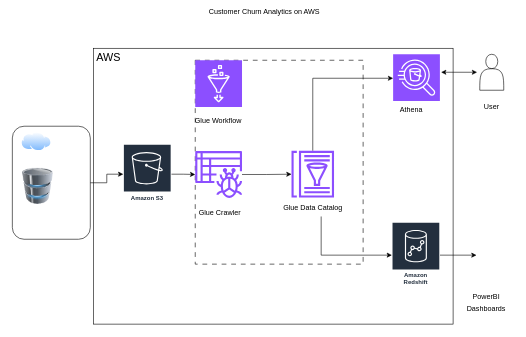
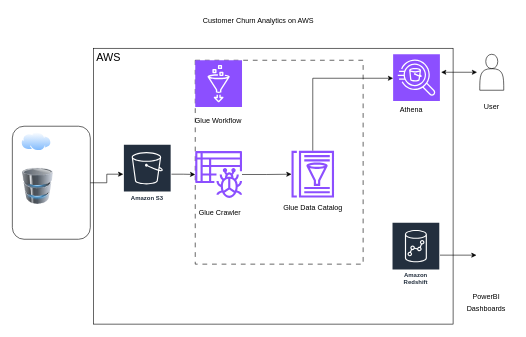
node "Customer Churn Analytics on AWS": moved (264, 12) -> (258, 21)
edge "Glue Data Catalog" -> "Amazon Redshift": removed
